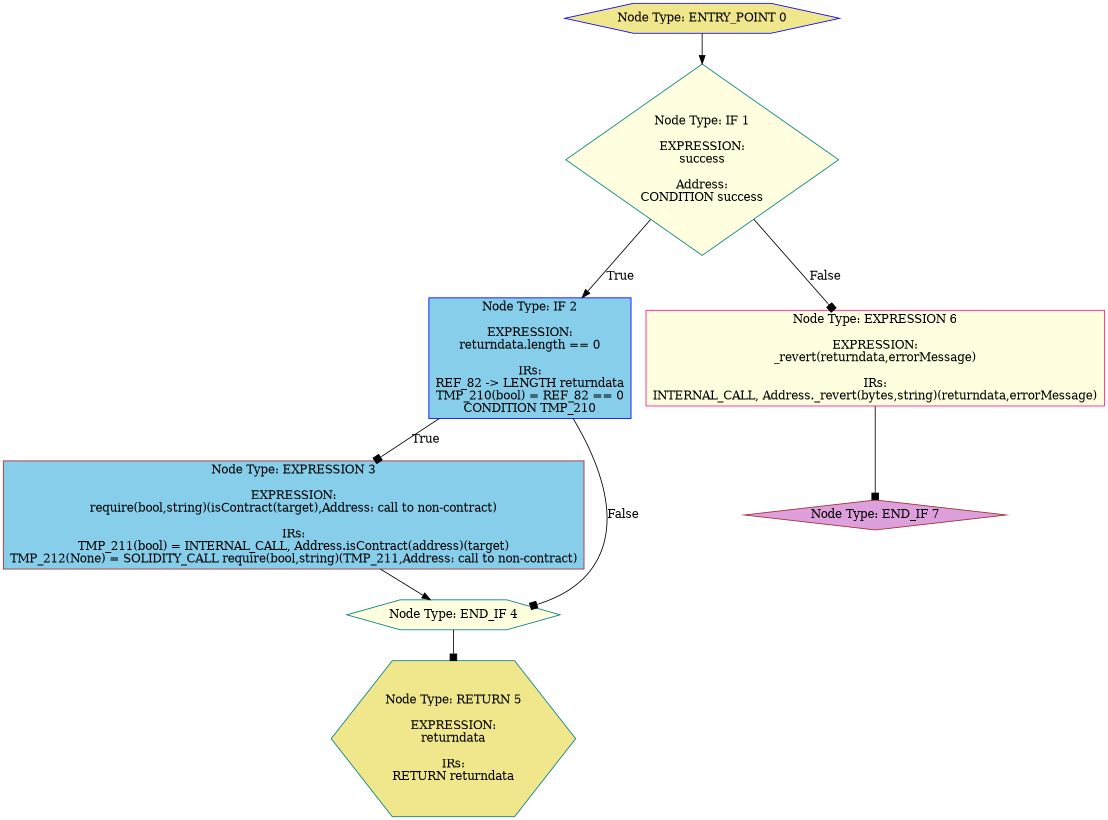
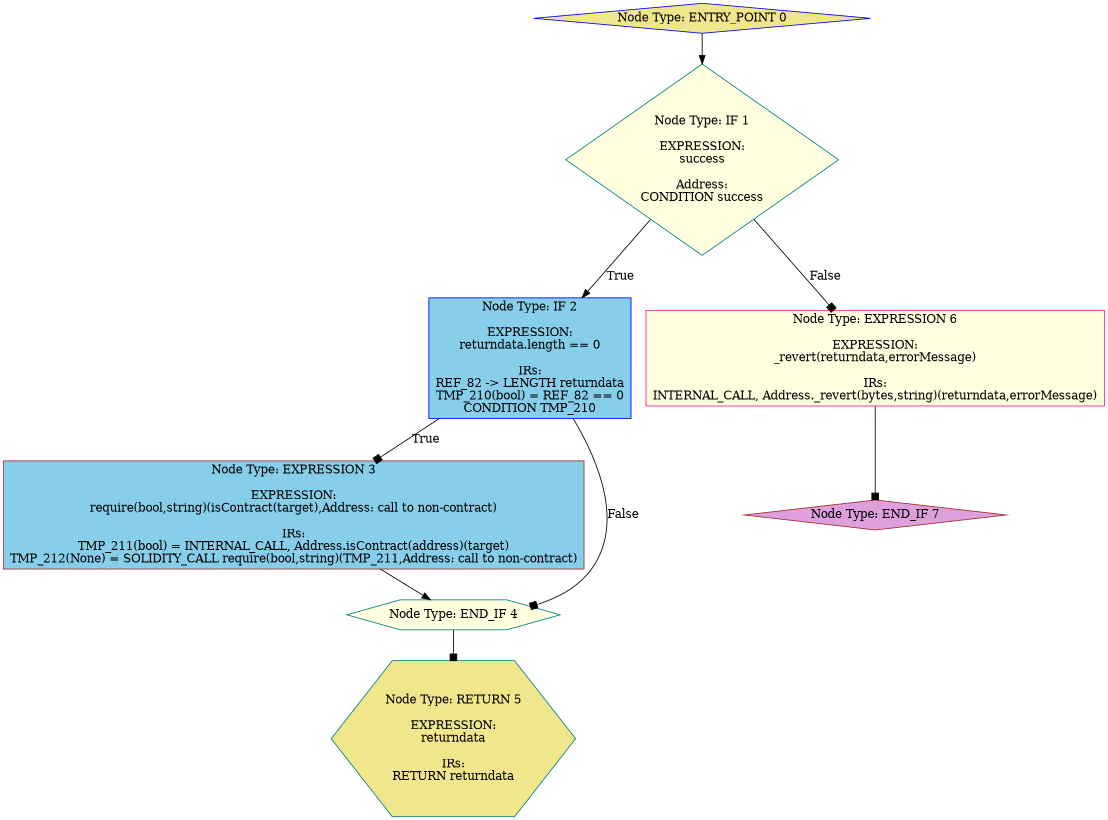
node "Node Type: ENTRY_POINT 0": shape hexagon -> diamond
